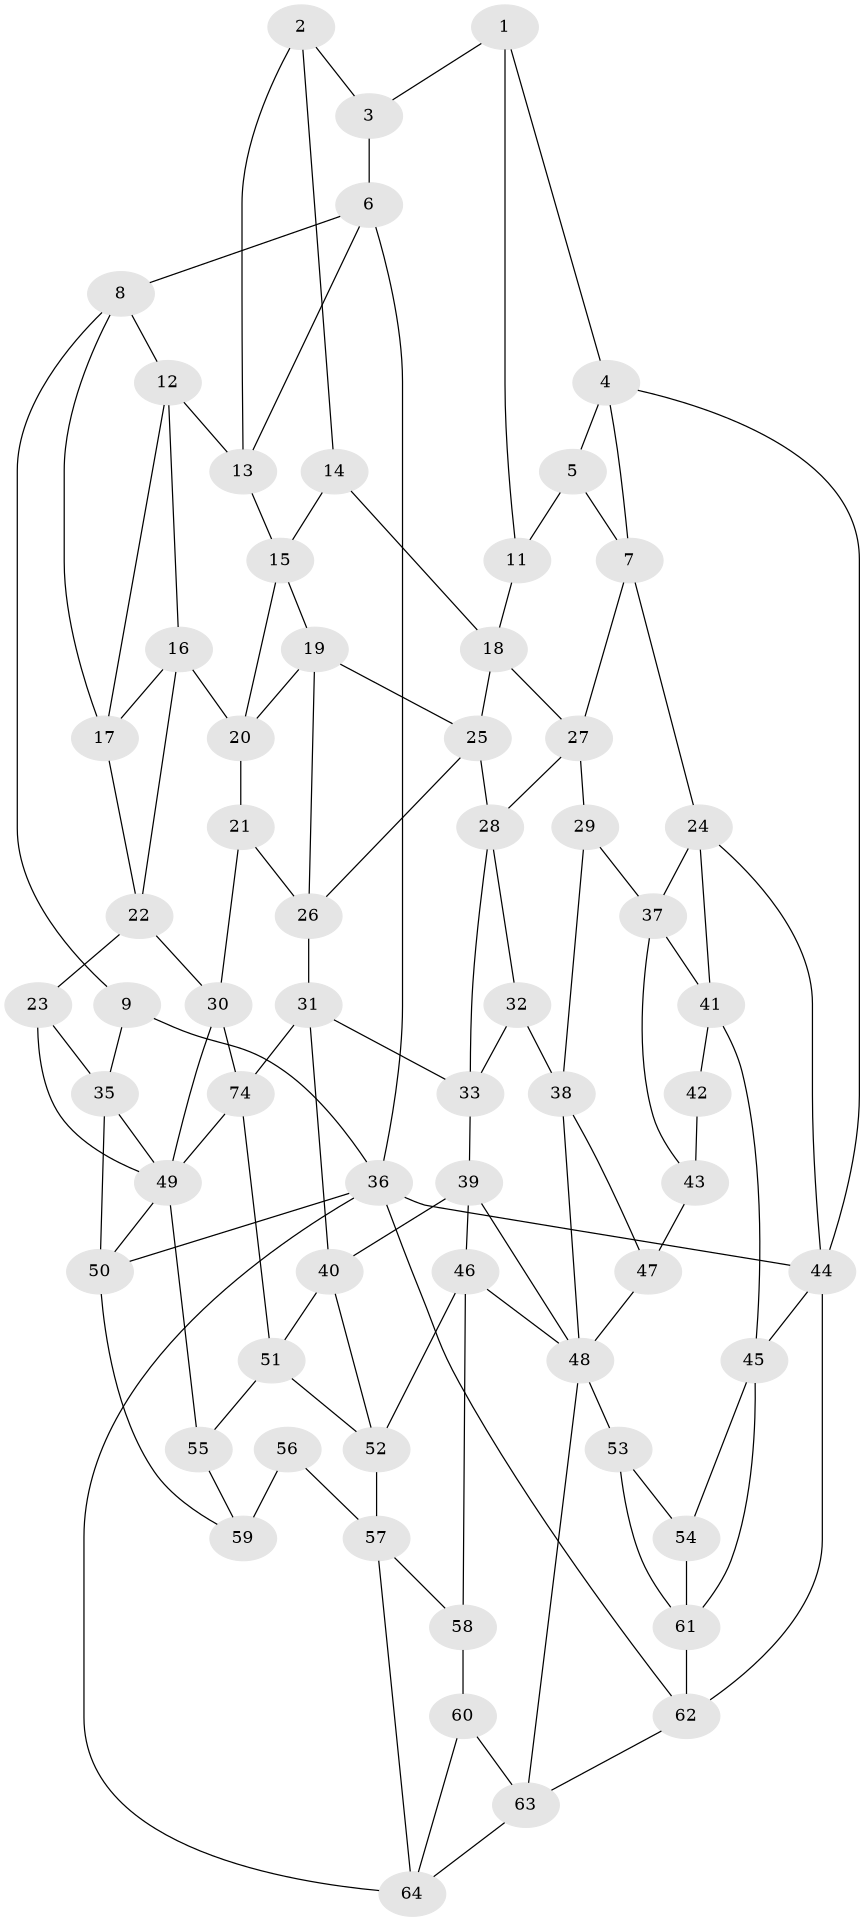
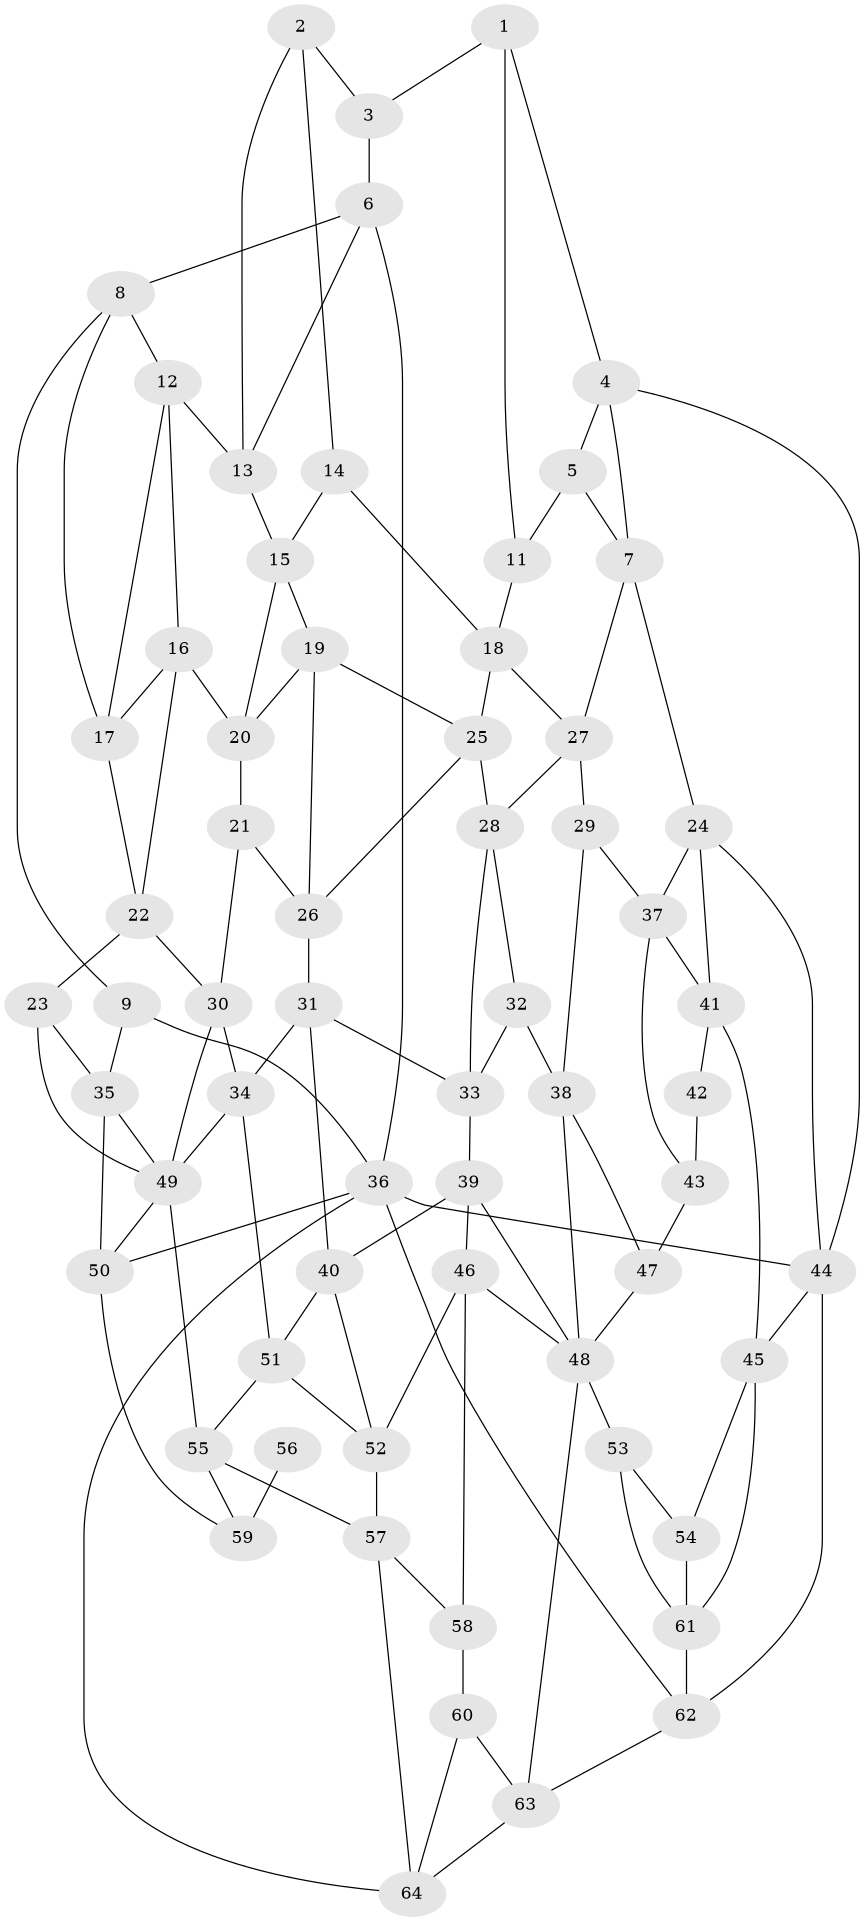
node "74": label "74" -> "34"
edge "56" -- "57": now "55" -- "57"
